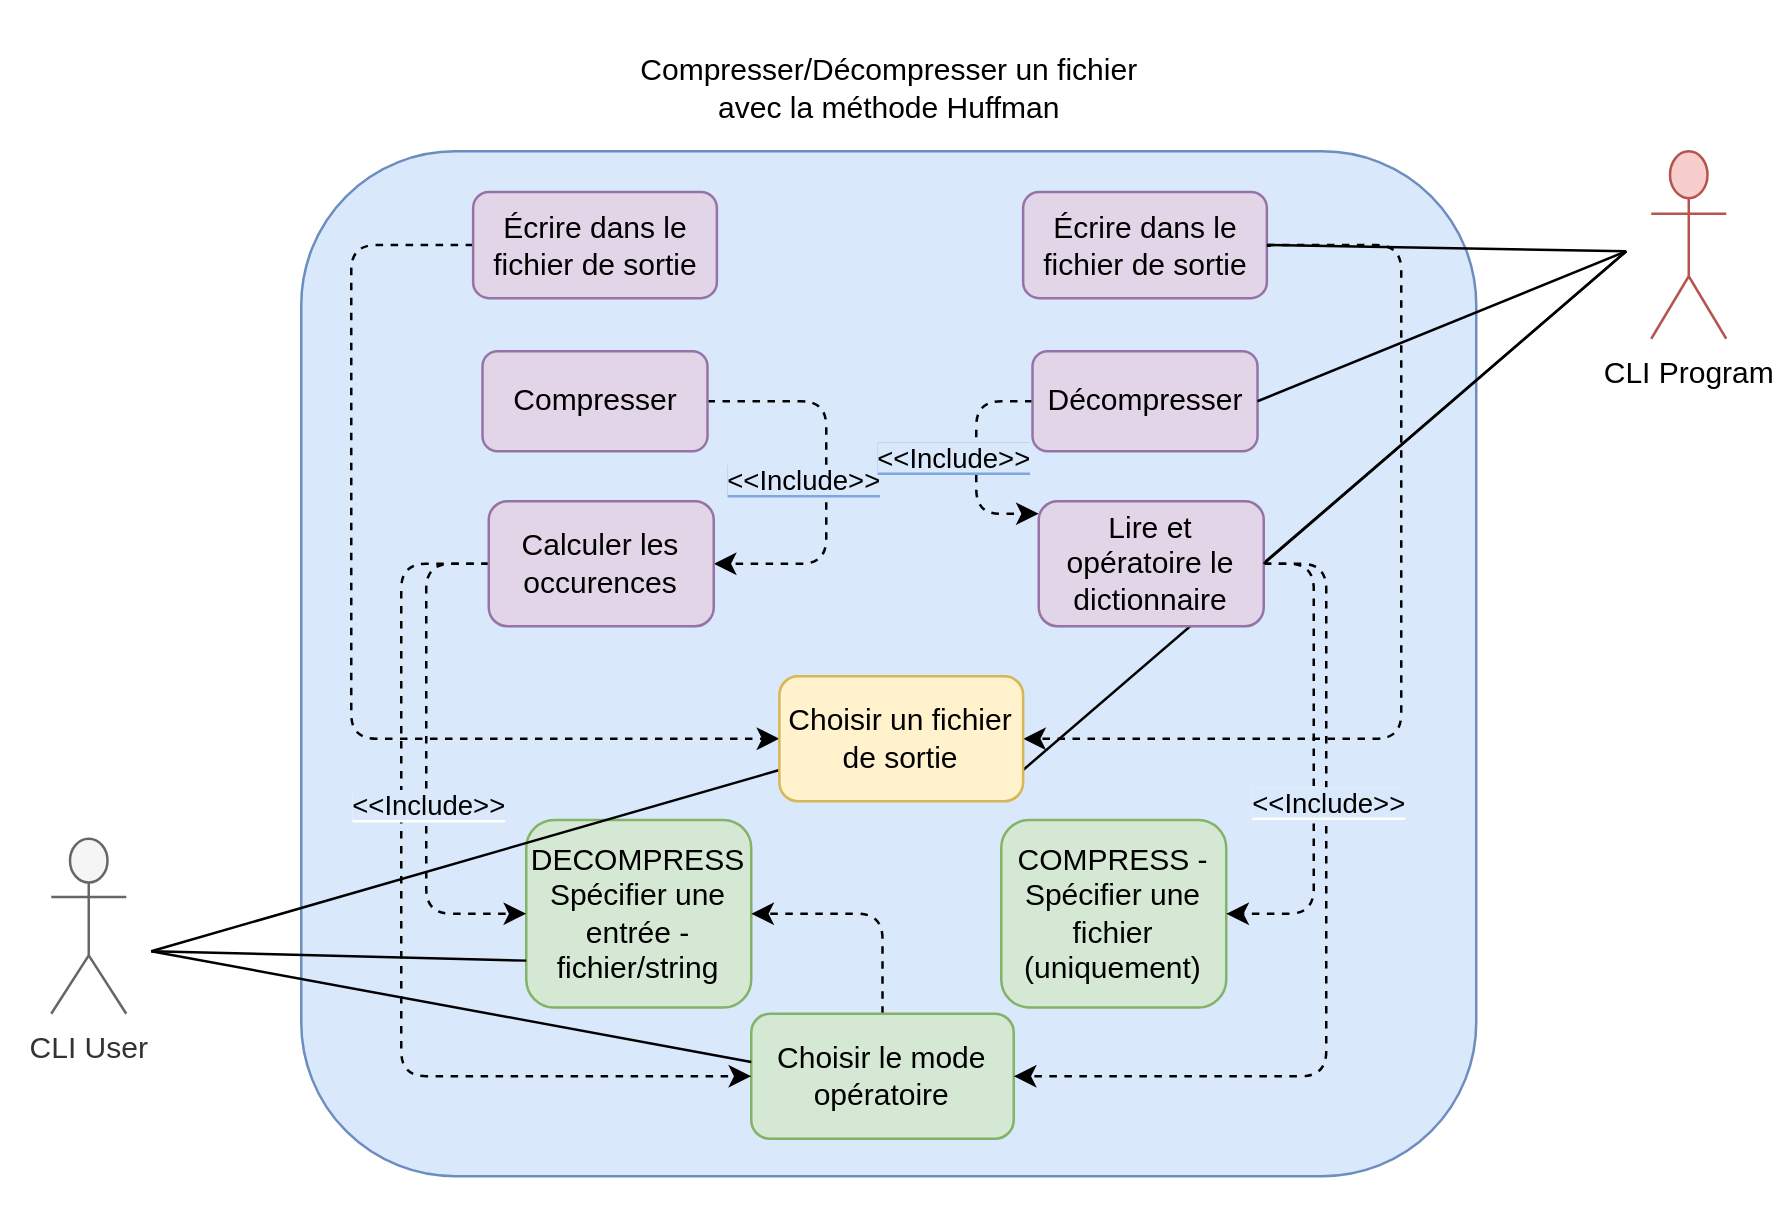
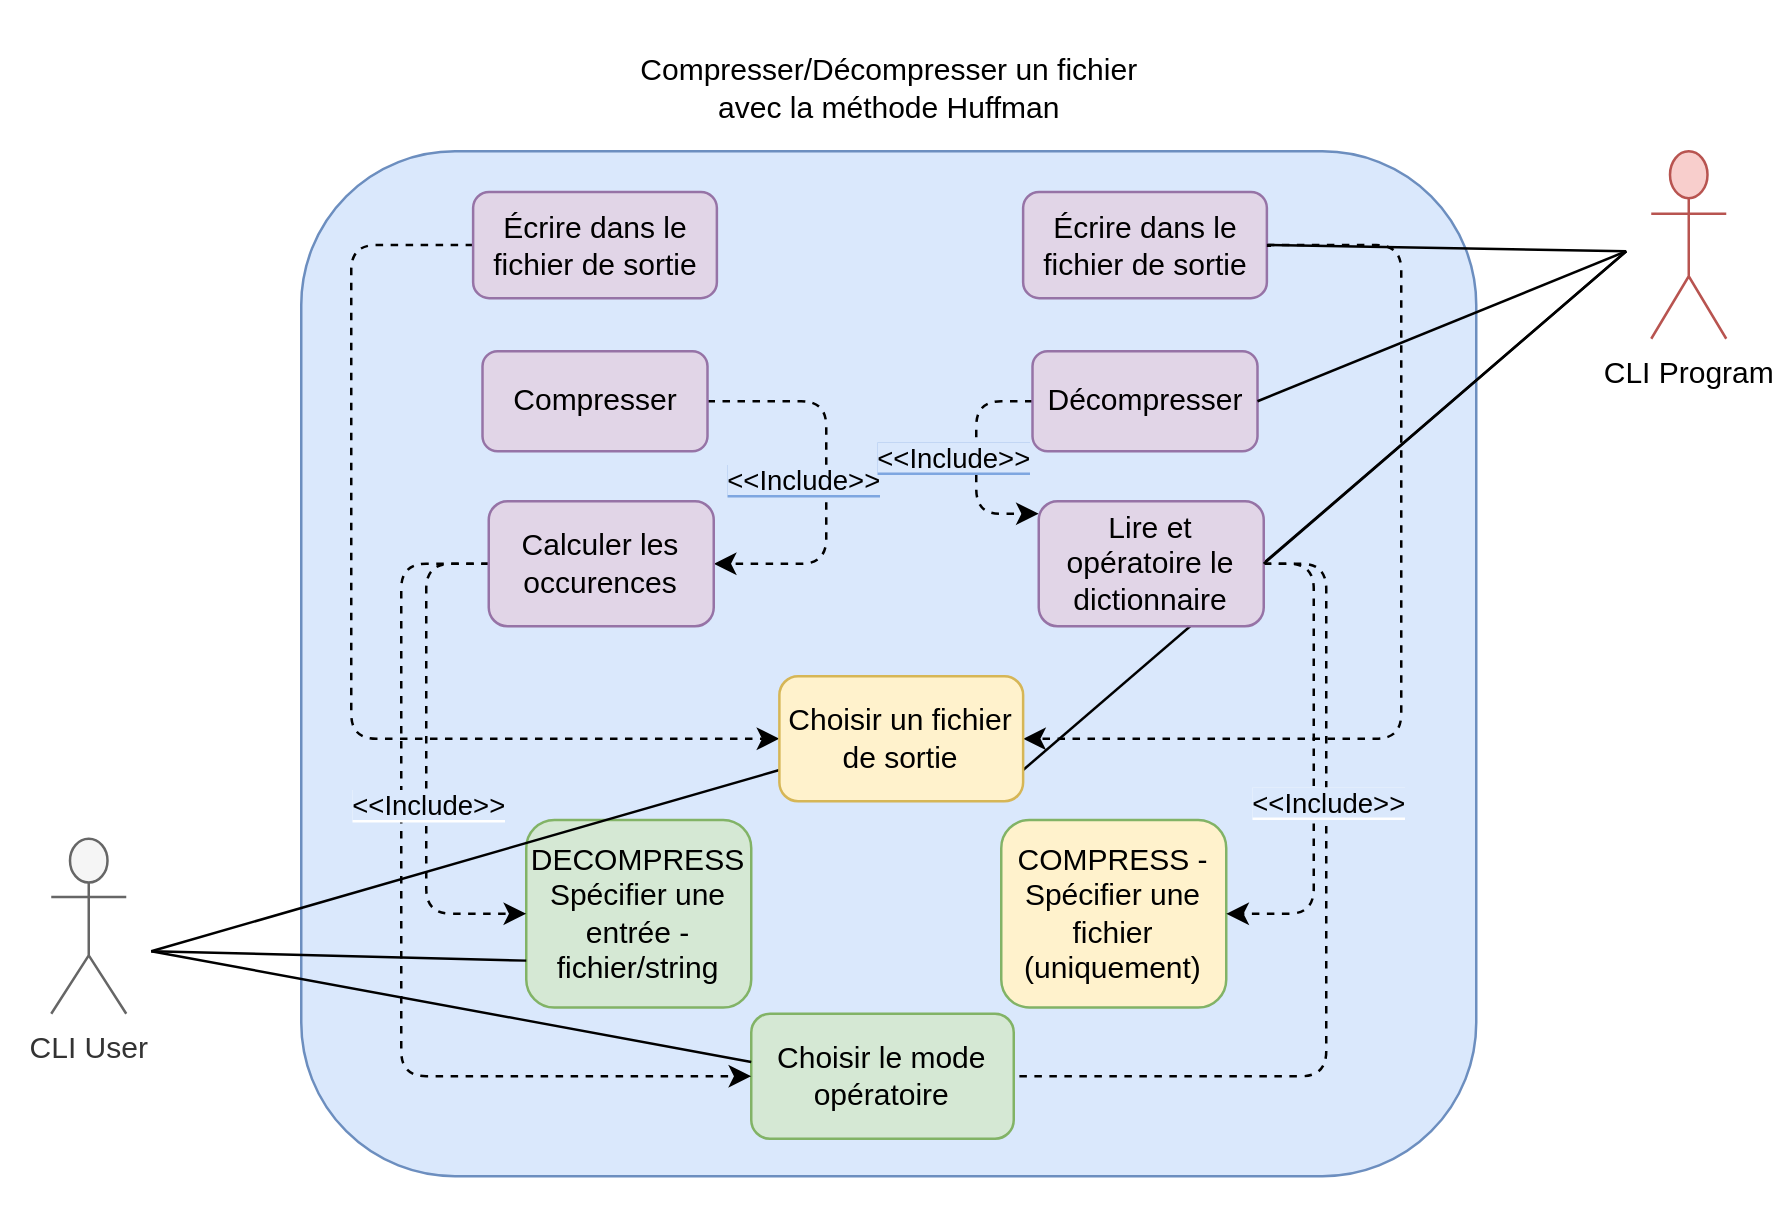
node "COMPRESS - Spécifier une fichier (uniquement)": fillcolor #d5e8d4 -> #fff2cc
edge "Choisir le mode opératoire" -> "DECOMPRESS Spécifier une entrée - fichier/string": removed
edge "Lire et opératoire le dictionnaire" -> "Choisir le mode opératoire": arrowhead classic -> none
